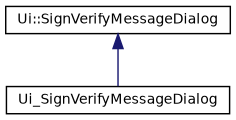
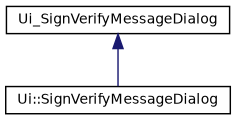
edge "Ui_SignVerifyMessageDialog" -> "Ui::SignVerifyMessageDialog": reversed
